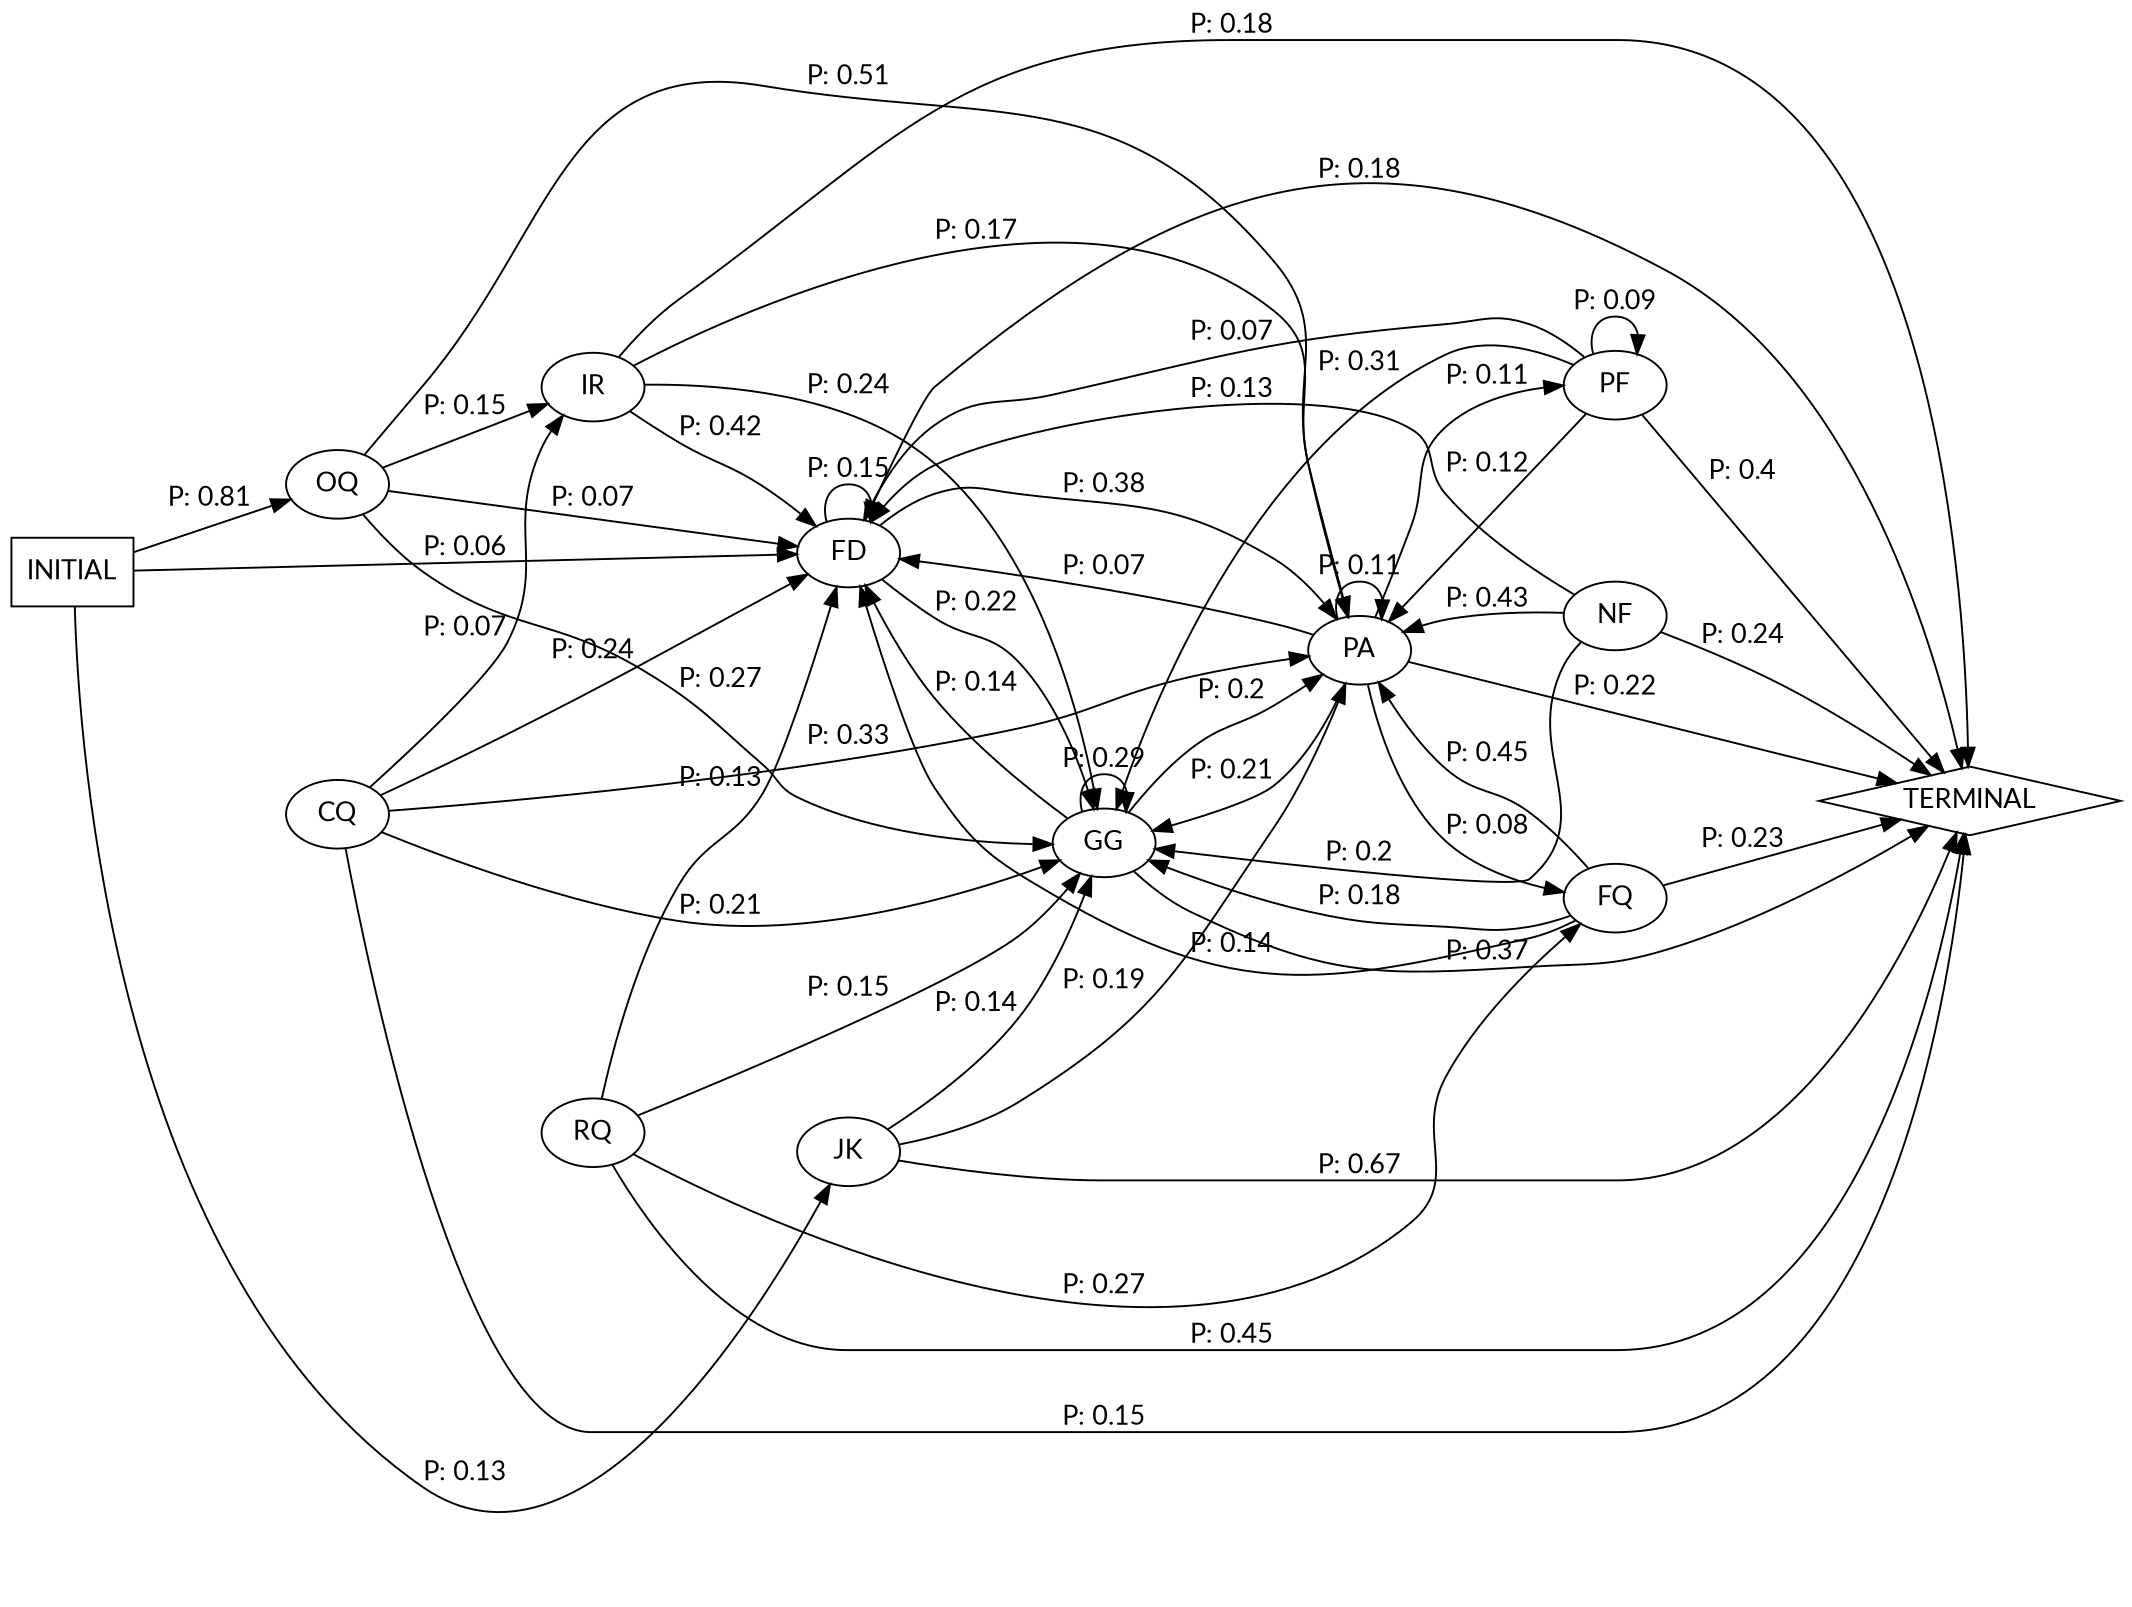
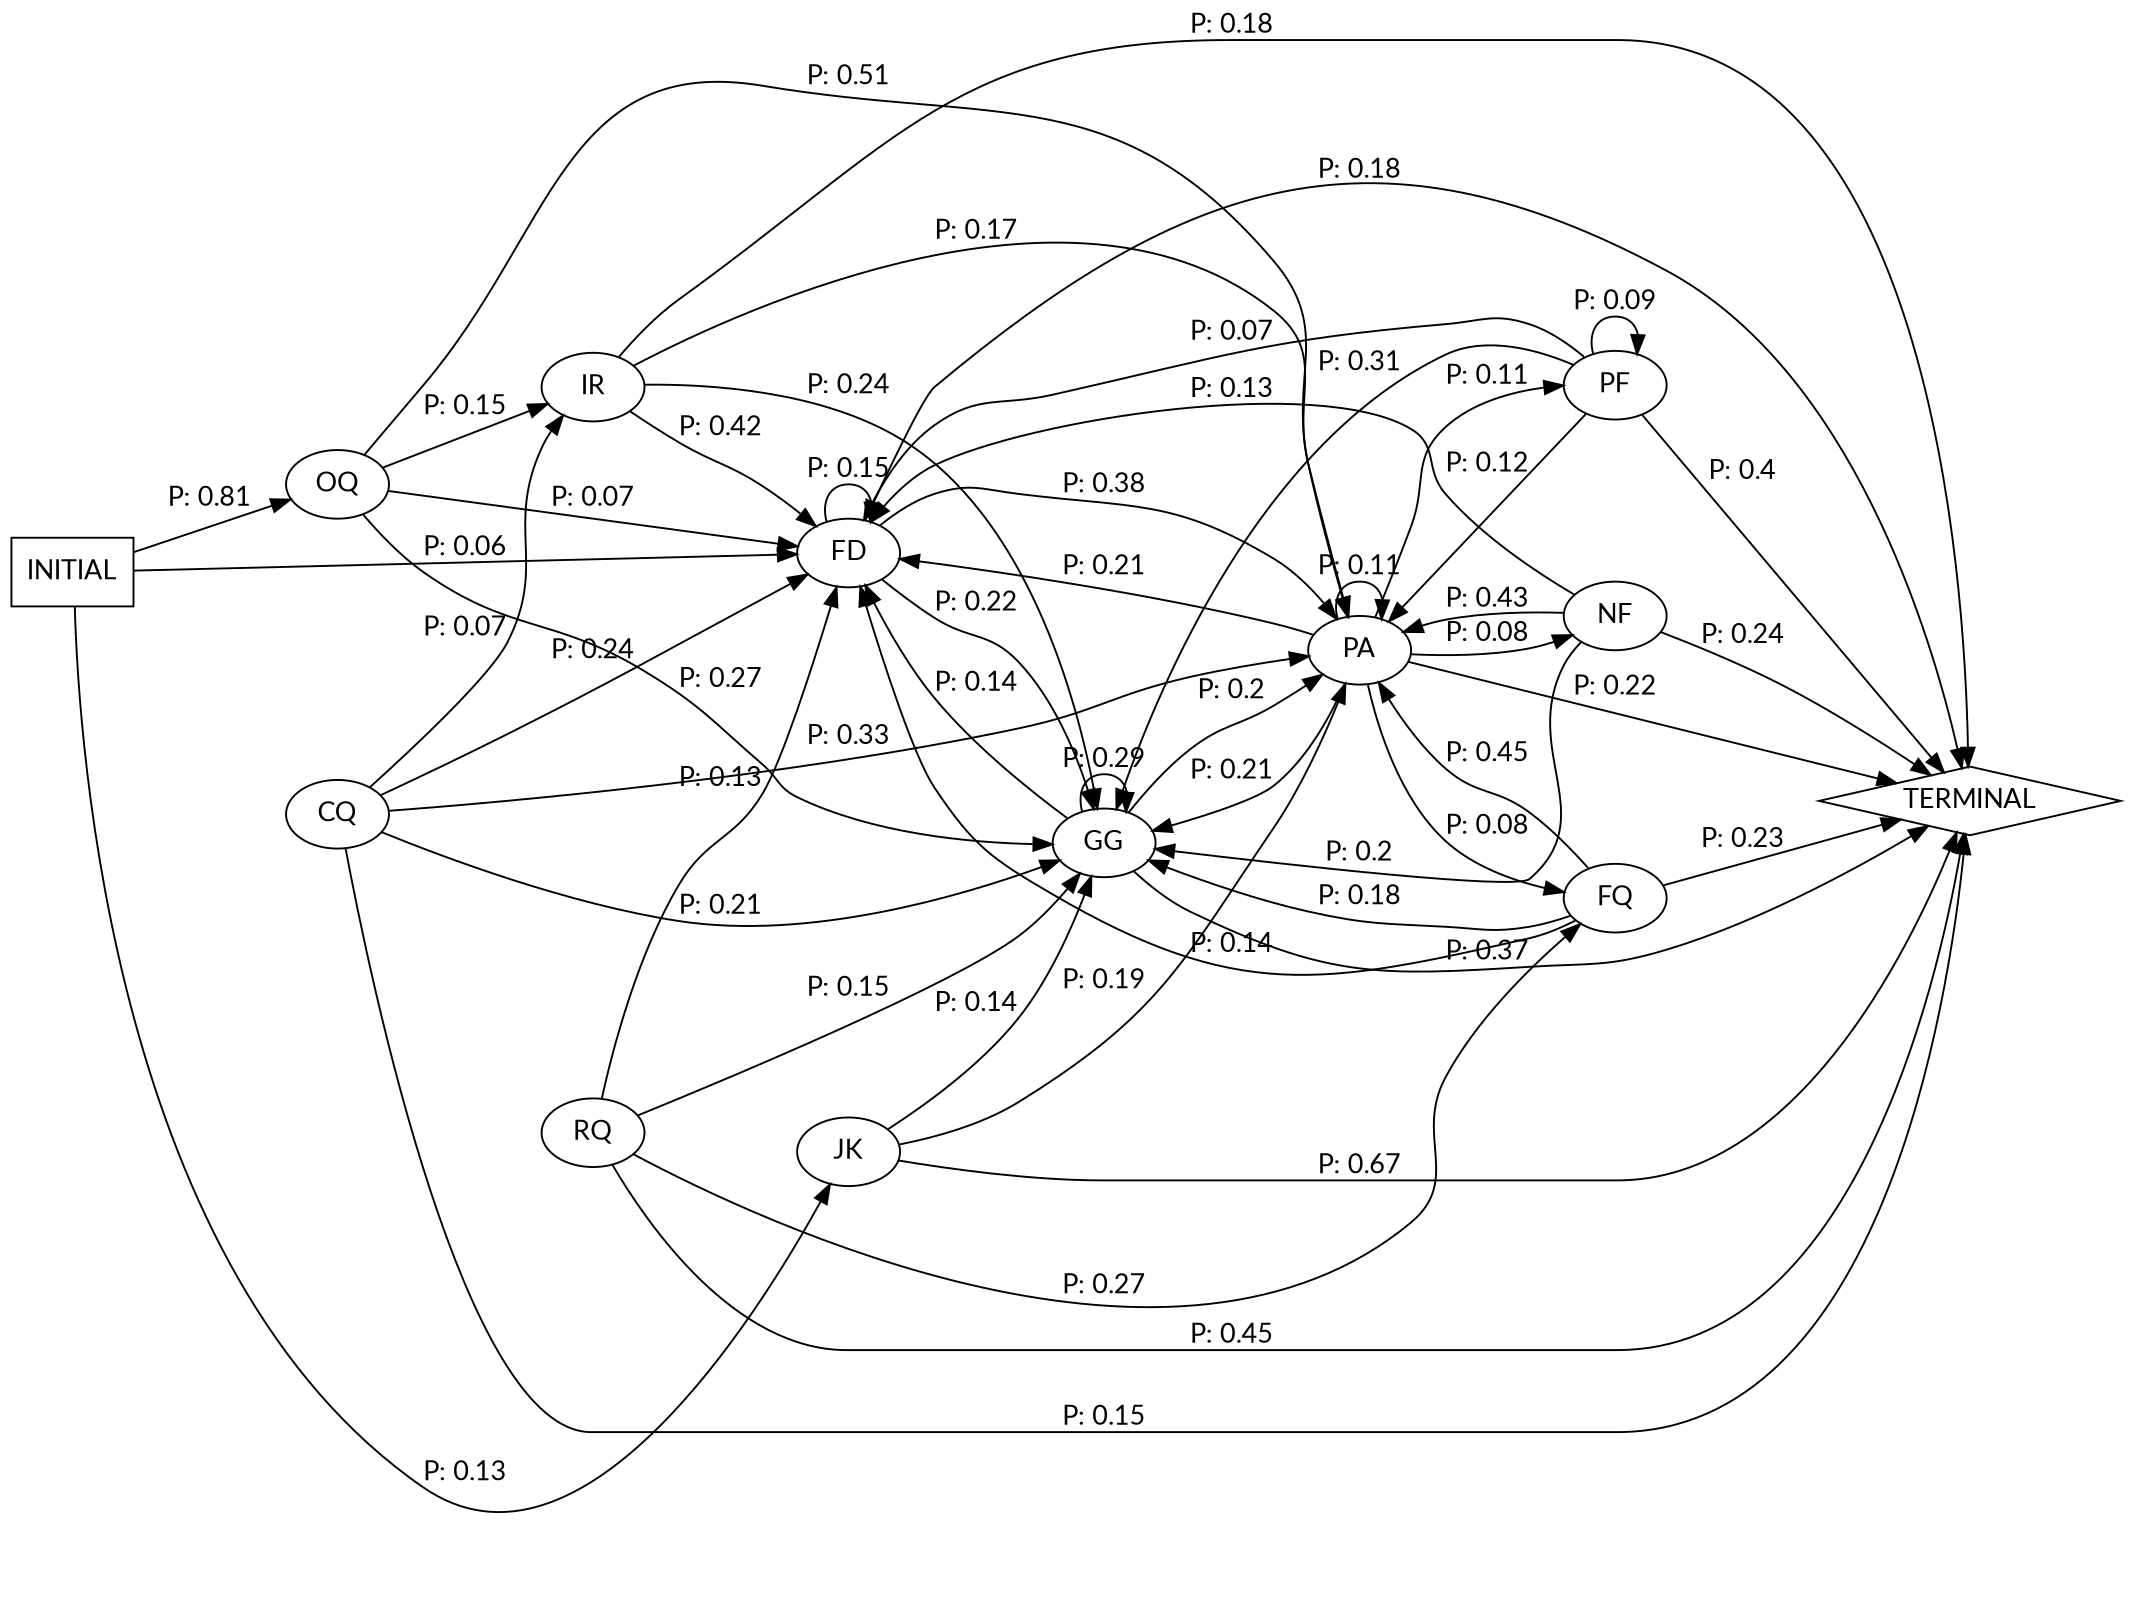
edge "PA" -> "FD": label "P: 0.07" -> "P: 0.21"
edge "PA" -> "NF": added, label "P: 0.08"
